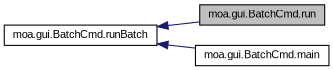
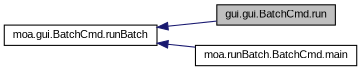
node "moa.gui.BatchCmd.run": label "moa.gui.BatchCmd.run" -> "gui.gui.BatchCmd.run"
node "moa.gui.BatchCmd.main": label "moa.gui.BatchCmd.main" -> "moa.runBatch.BatchCmd.main"
